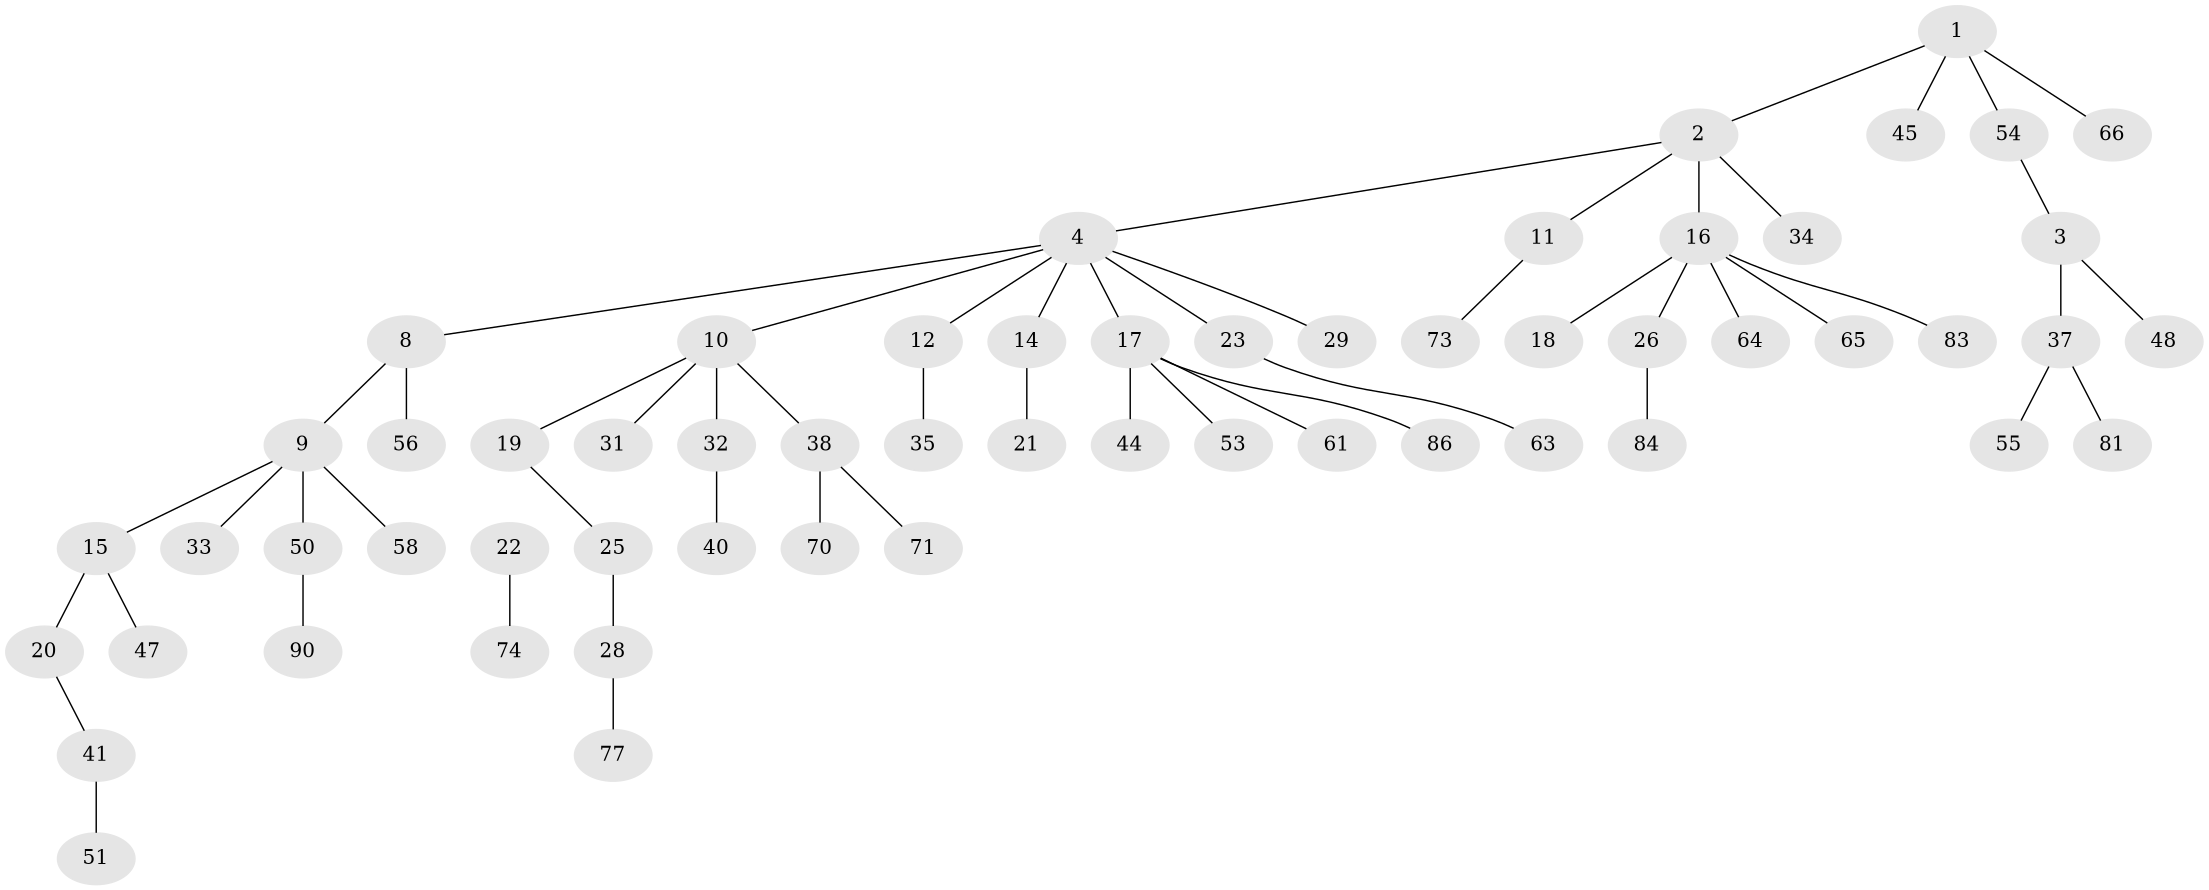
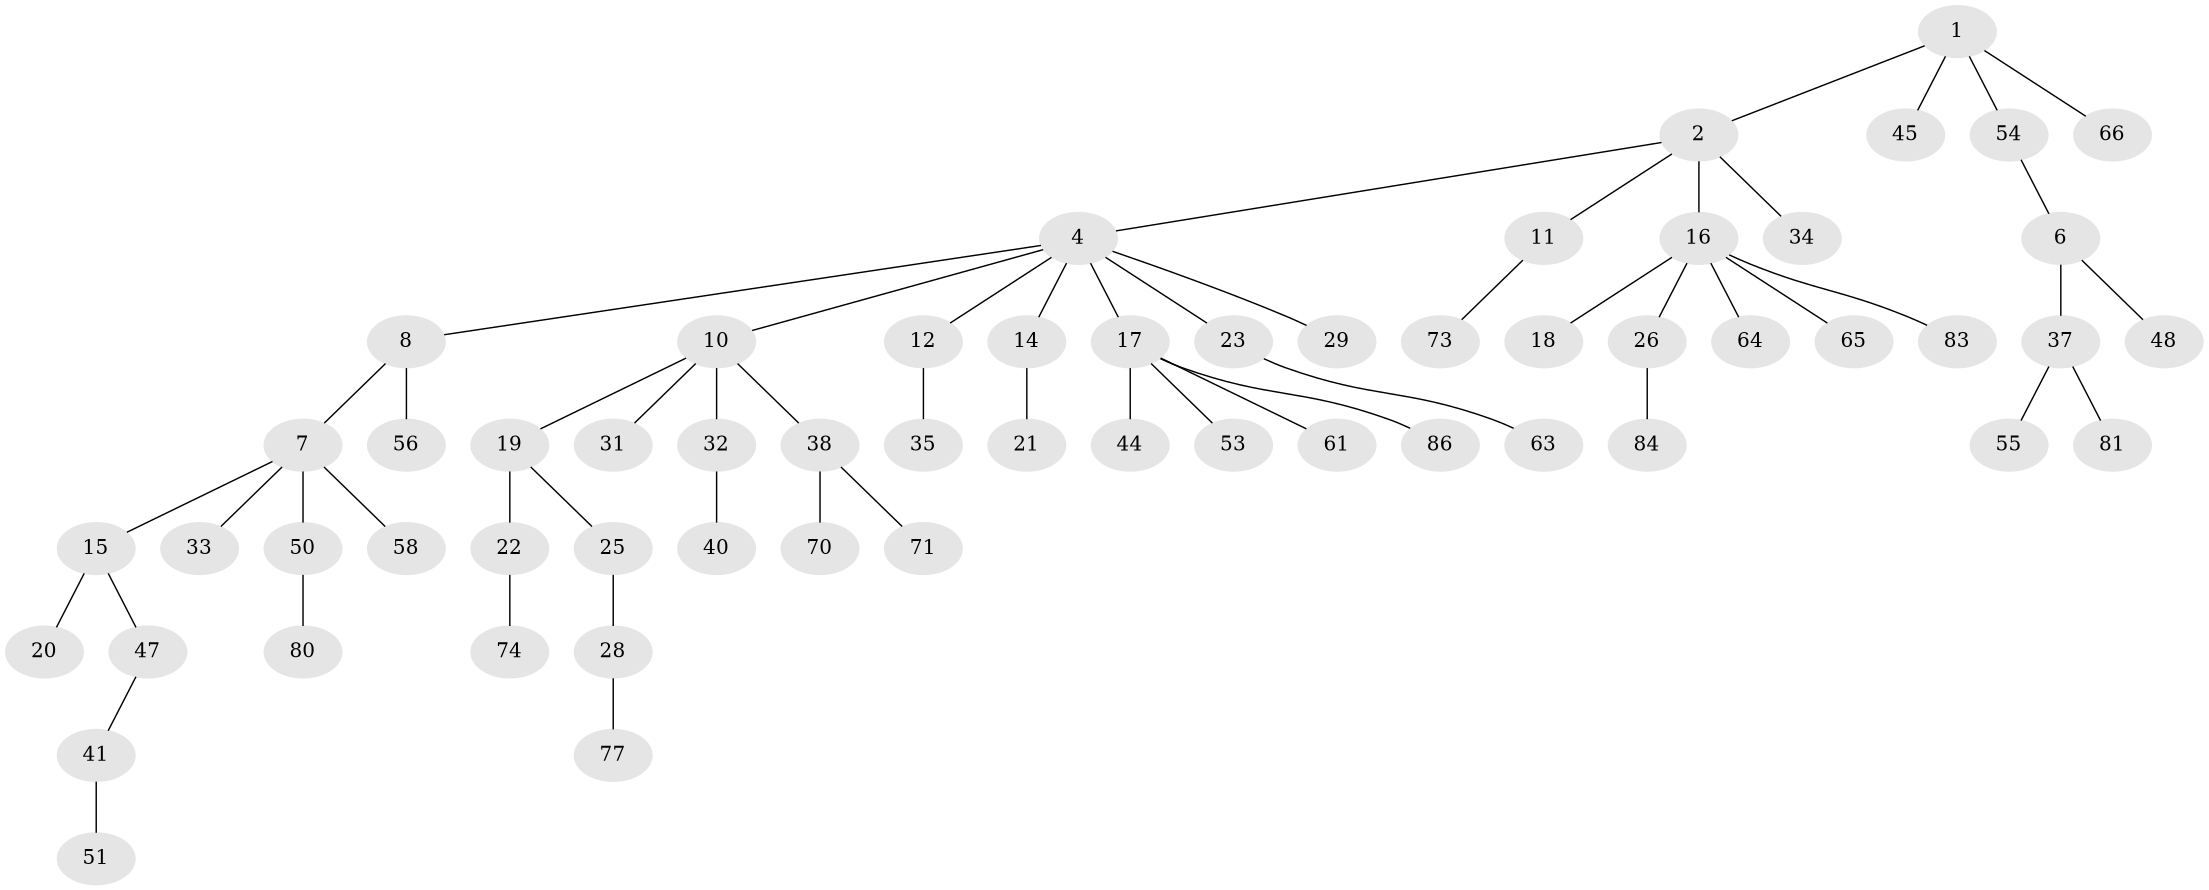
node "3": label "3" -> "6"
node "9": label "9" -> "7"
edge "19" -- "22": added
node "90": label "90" -> "80"
edge "20" -- "41": now "47" -- "41"
